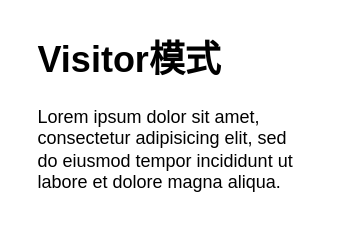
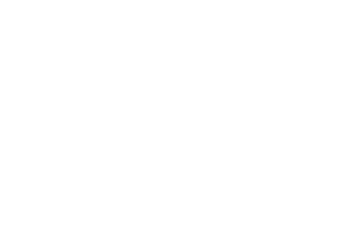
node "Visitor模式Lorem ipsum dolor sit amet, consectetur adipisicing elit, sed do eiusmod tempor incididunt ut labore et dolore magna aliqua.": removed
